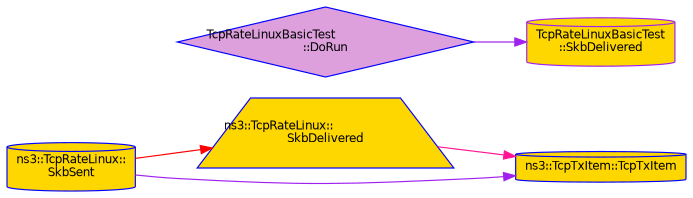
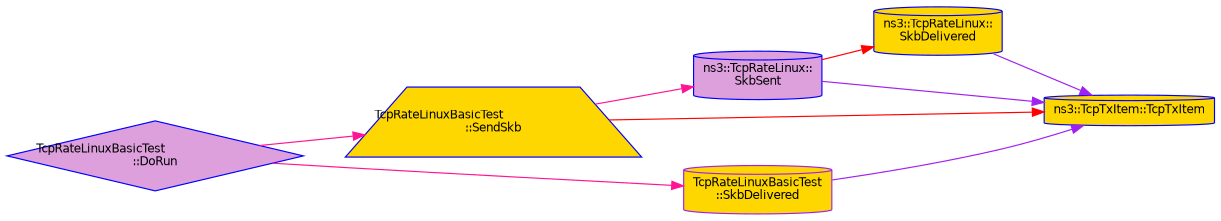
edge "TcpRateLinuxBasicTest ::DoRun" -> "TcpRateLinuxBasicTest ::SkbDelivered": color purple -> deeppink
node "TcpRateLinuxBasicTest ::SendSkb": added
node "ns3::TcpRateLinux:: SkbDelivered": shape trapezium -> cylinder
edge "ns3::TcpRateLinux:: SkbDelivered" -> "ns3::TcpTxItem::TcpTxItem": color deeppink -> purple
edge "TcpRateLinuxBasicTest ::SkbDelivered" -> "ns3::TcpTxItem::TcpTxItem": added
node "ns3::TcpRateLinux:: SkbSent": fillcolor gold -> plum
